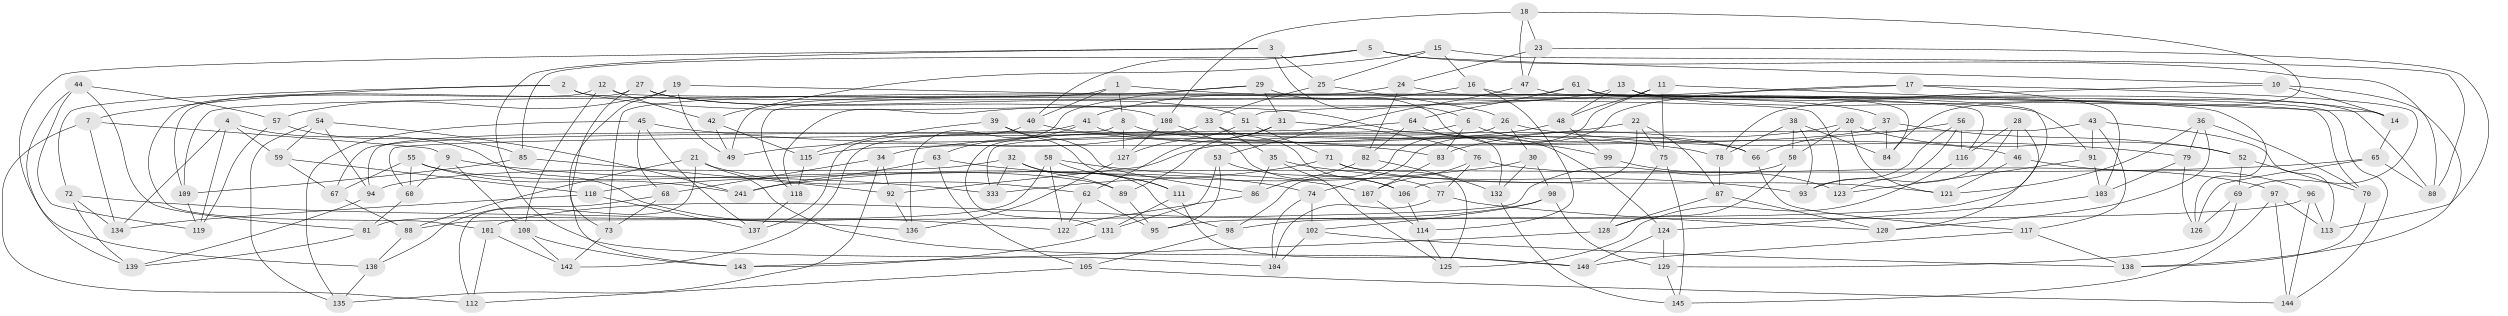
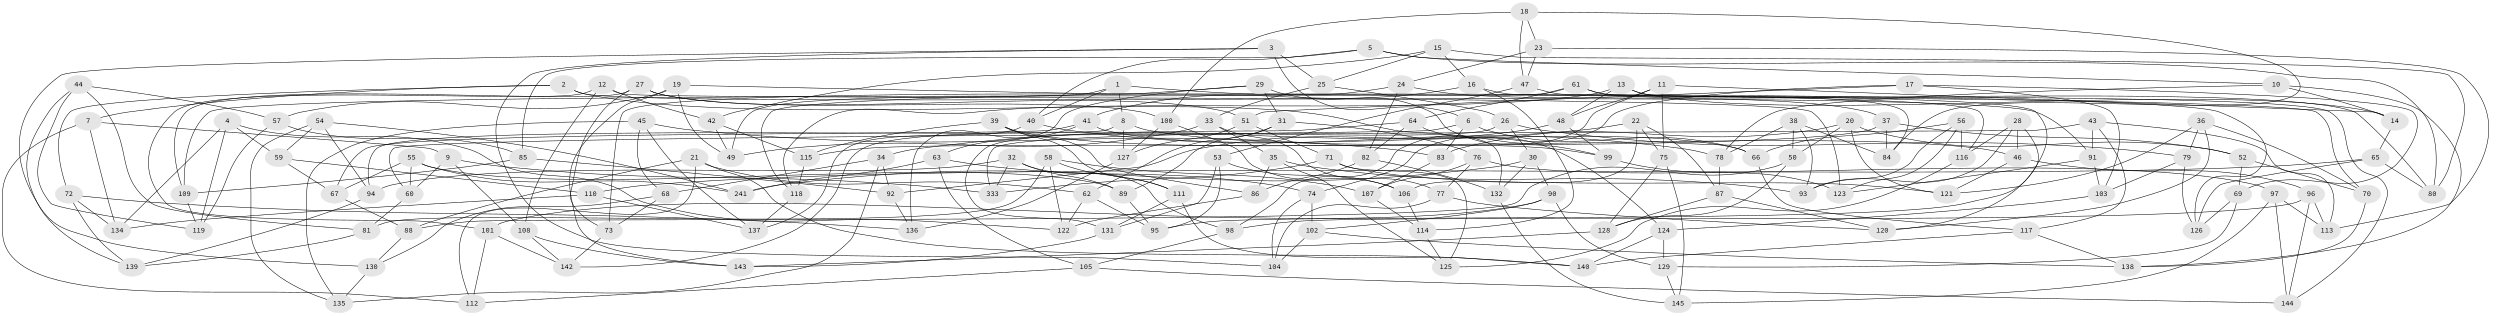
edge "39" -- "99": added
